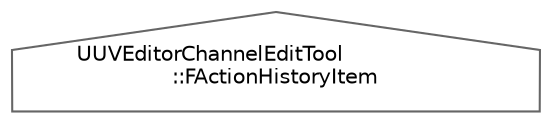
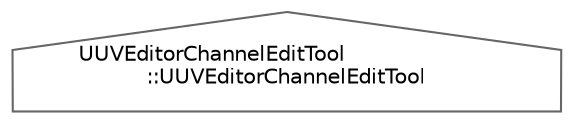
node "UUVEditorChannelEditTool ::FActionHistoryItem": label "UUVEditorChannelEditTool ::FActionHistoryItem" -> "UUVEditorChannelEditTool ::UUVEditorChannelEditTool"
